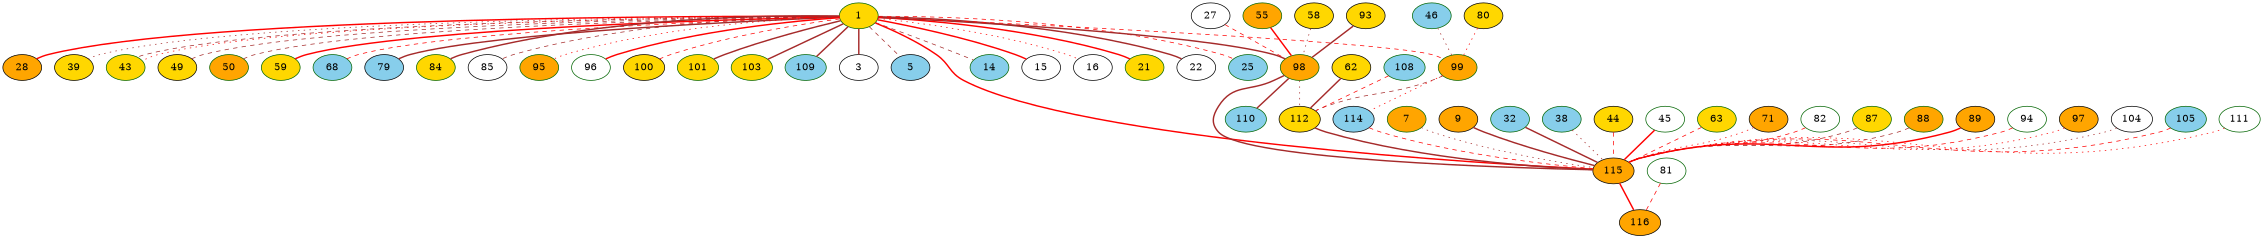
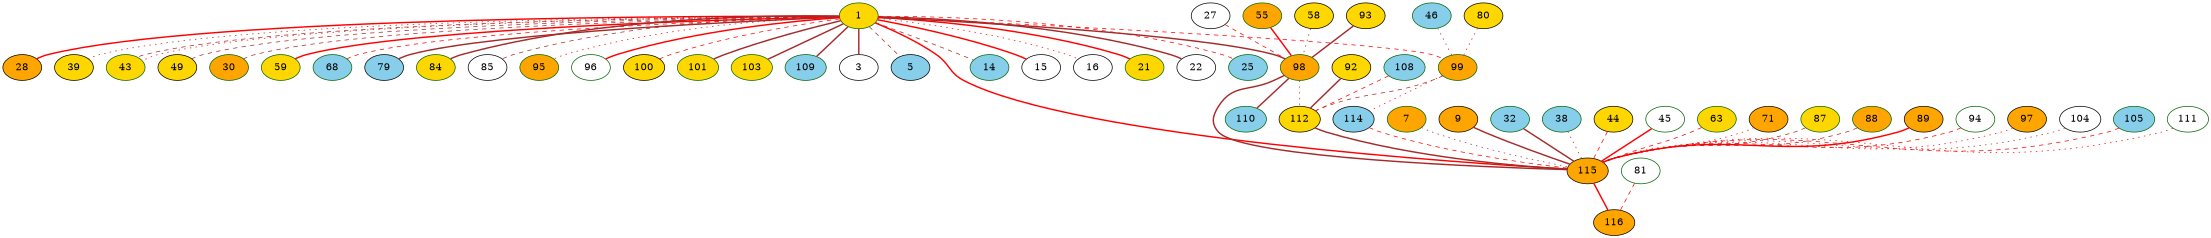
node "50": label "50" -> "30"
node "62": label "62" -> "92"
node "82": removed
